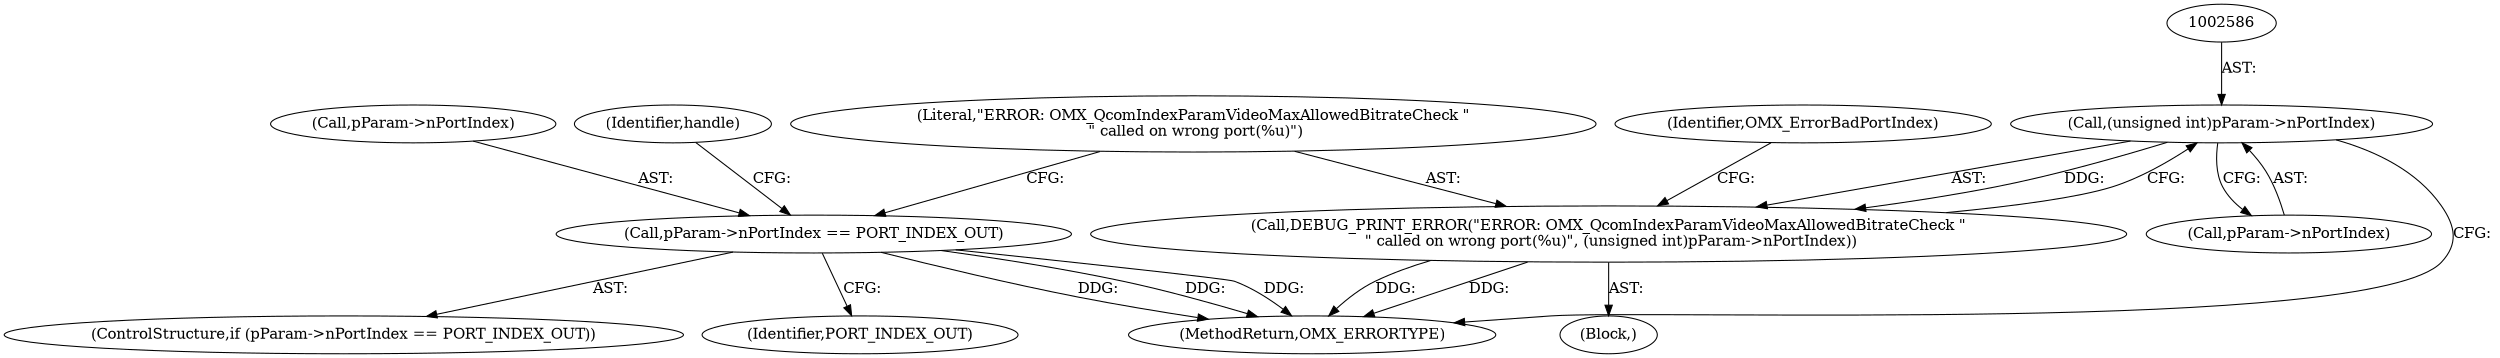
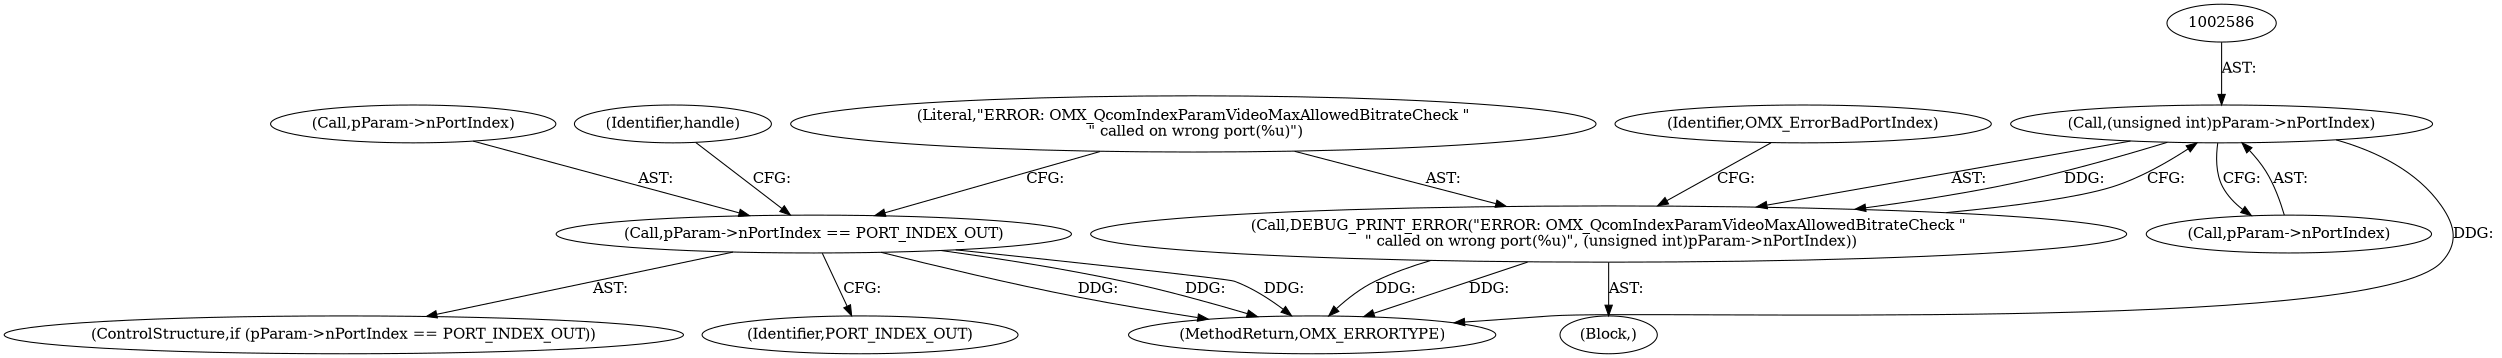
edge "(Call,(unsigned int)pParam->nPortIndex)" -> "(MethodReturn,OMX_ERRORTYPE)": label "CFG: " -> "DDG: "
